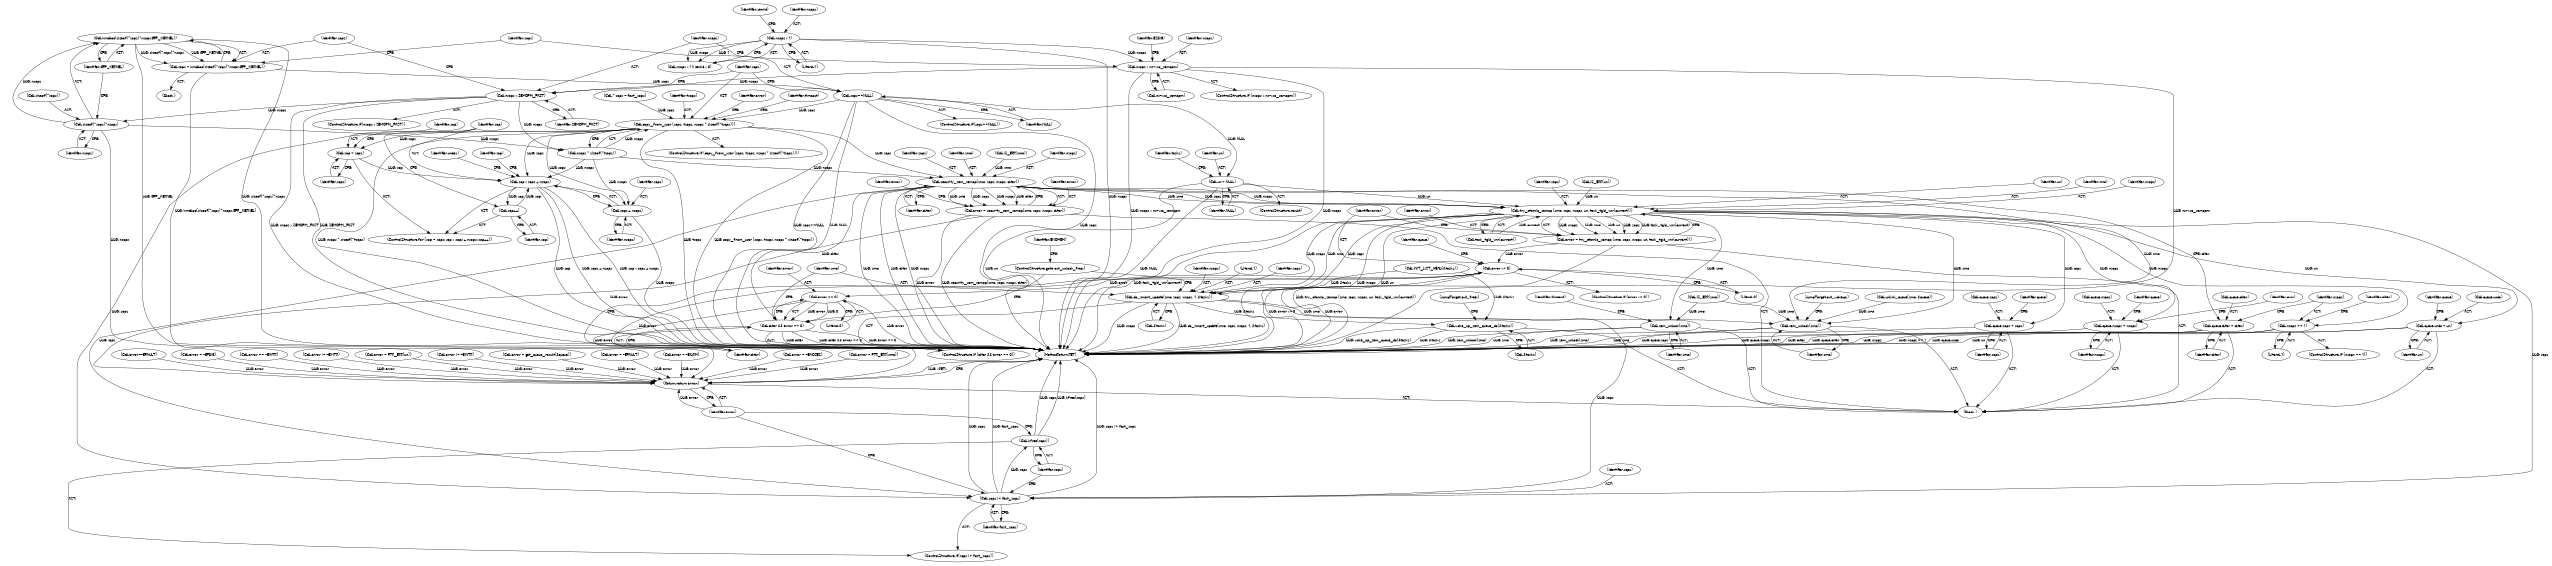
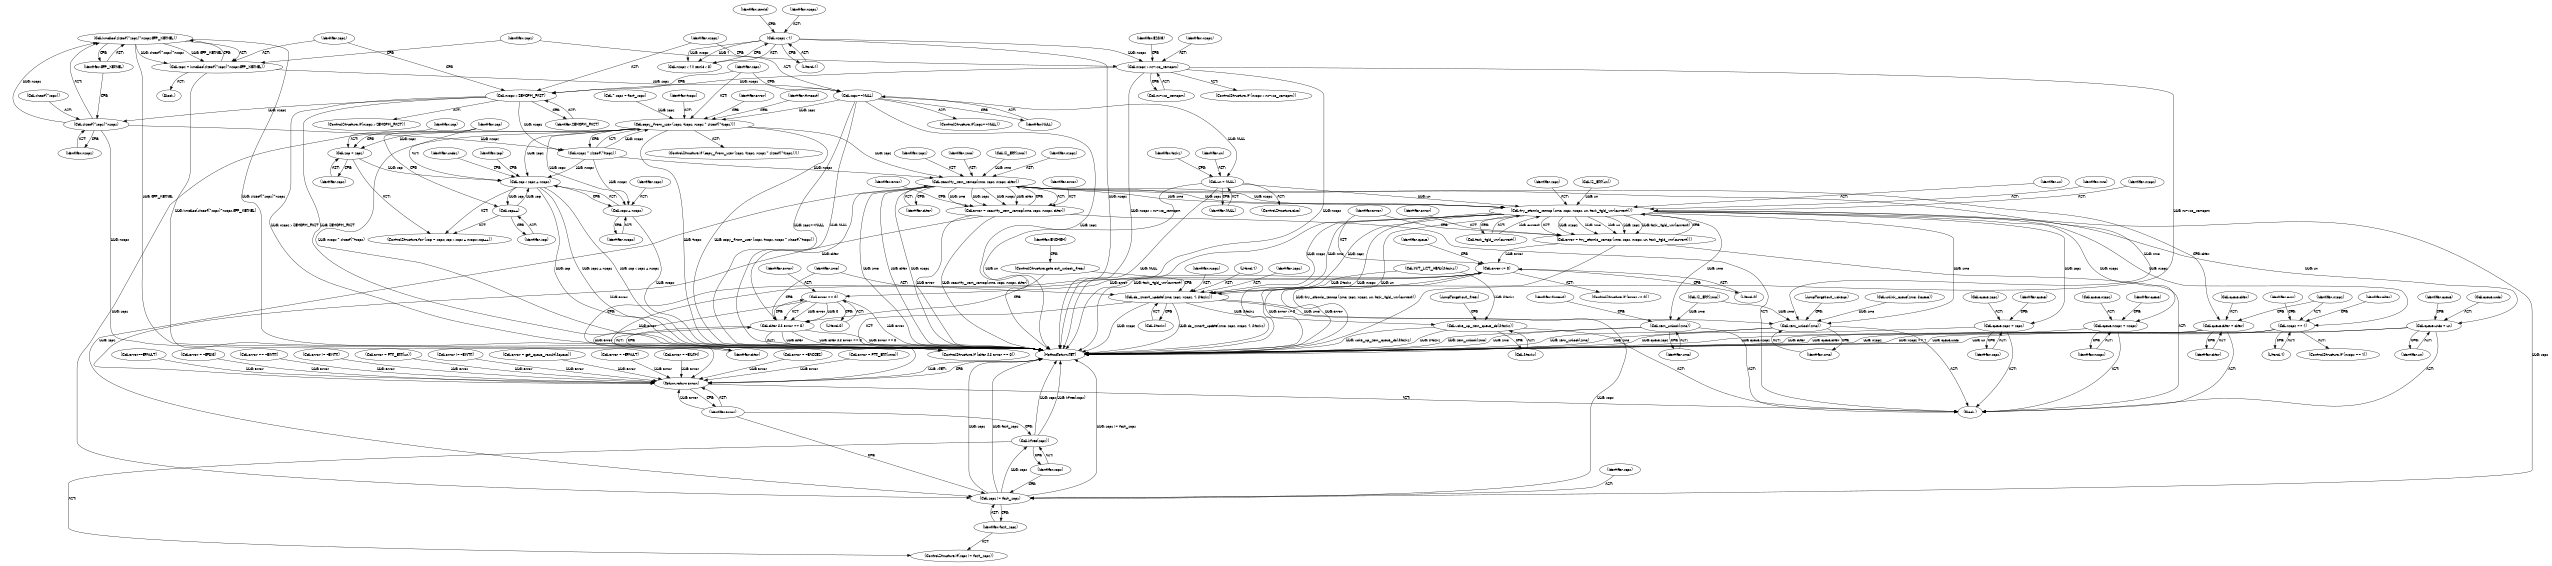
node "(ControlStructure,result)": label "(ControlStructure,result)" -> "(ControlStructure,else)"
edge "(Identifier,curr)" -> "(Call,queue.nsops = nsops)": now "(Identifier,curr)" -> "(Call,nsops == 1)"
edge "(Call,sops != fast_sops)" -> "(ControlStructure,if(sops != fast_sops))": now "(Identifier,fast_sops)" -> "(ControlStructure,if(sops != fast_sops))"
